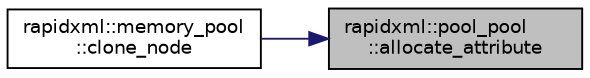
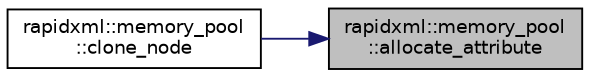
node "rapidxml::pool_pool ::allocate_attribute": label "rapidxml::pool_pool ::allocate_attribute" -> "rapidxml::memory_pool ::allocate_attribute"
